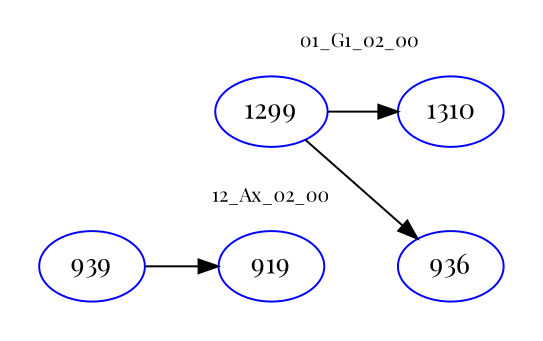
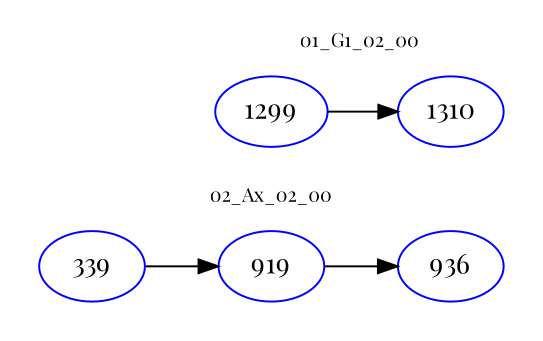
edge "1299" -> "936": now "919" -> "936"
cluster "12_Ax_02_00": label "12_Ax_02_00" -> "02_Ax_02_00"
node "939": label "939" -> "339"
